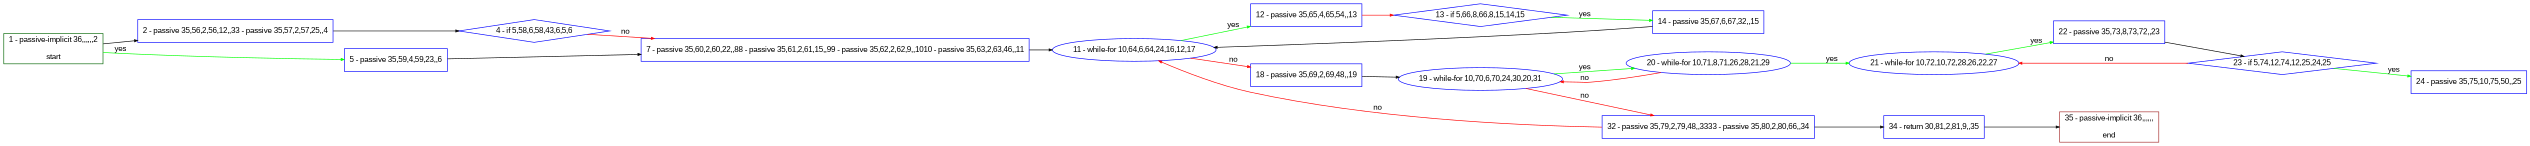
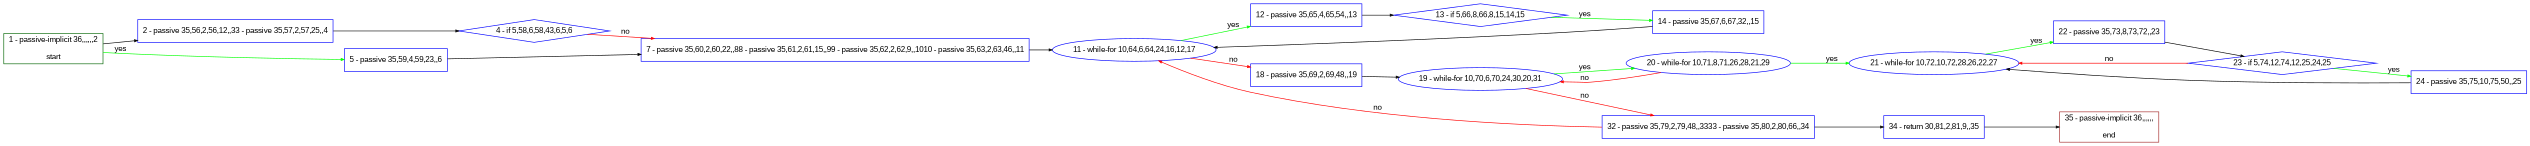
edge "12 - passive 35,65,4,65,54,,13" -> "13 - if 5,66,8,66,8,15,14,15": color #ff0000 -> #000000
edge "24 - passive 35,75,10,75,50,,25" -> "21 - while-for 10,72,10,72,28,26,22,27": added
